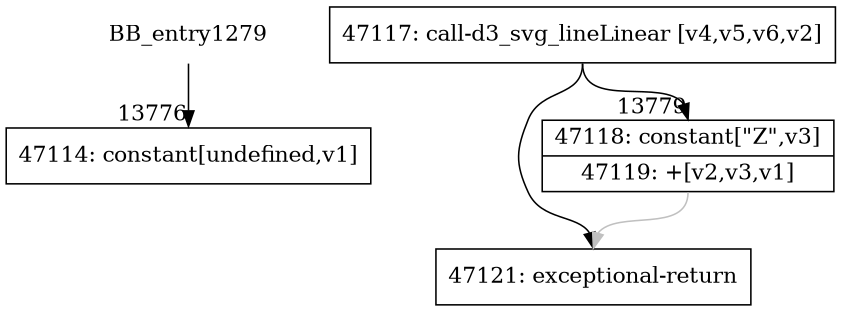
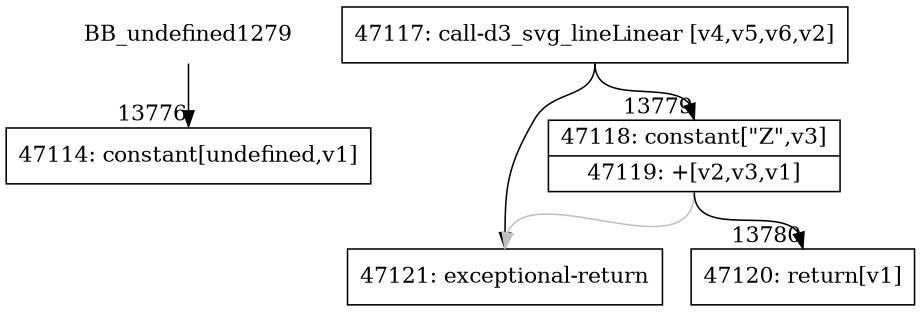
node "BB_entry1279": label "BB_entry1279" -> "BB_undefined1279"
node "47120: return[v1]": added
